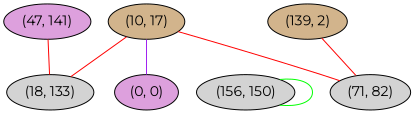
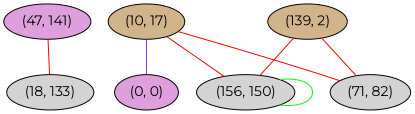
edge "(139, 2)" -- "(156, 150)": added
edge "(10, 17)" -- "(18, 133)": now "(10, 17)" -- "(156, 150)"
